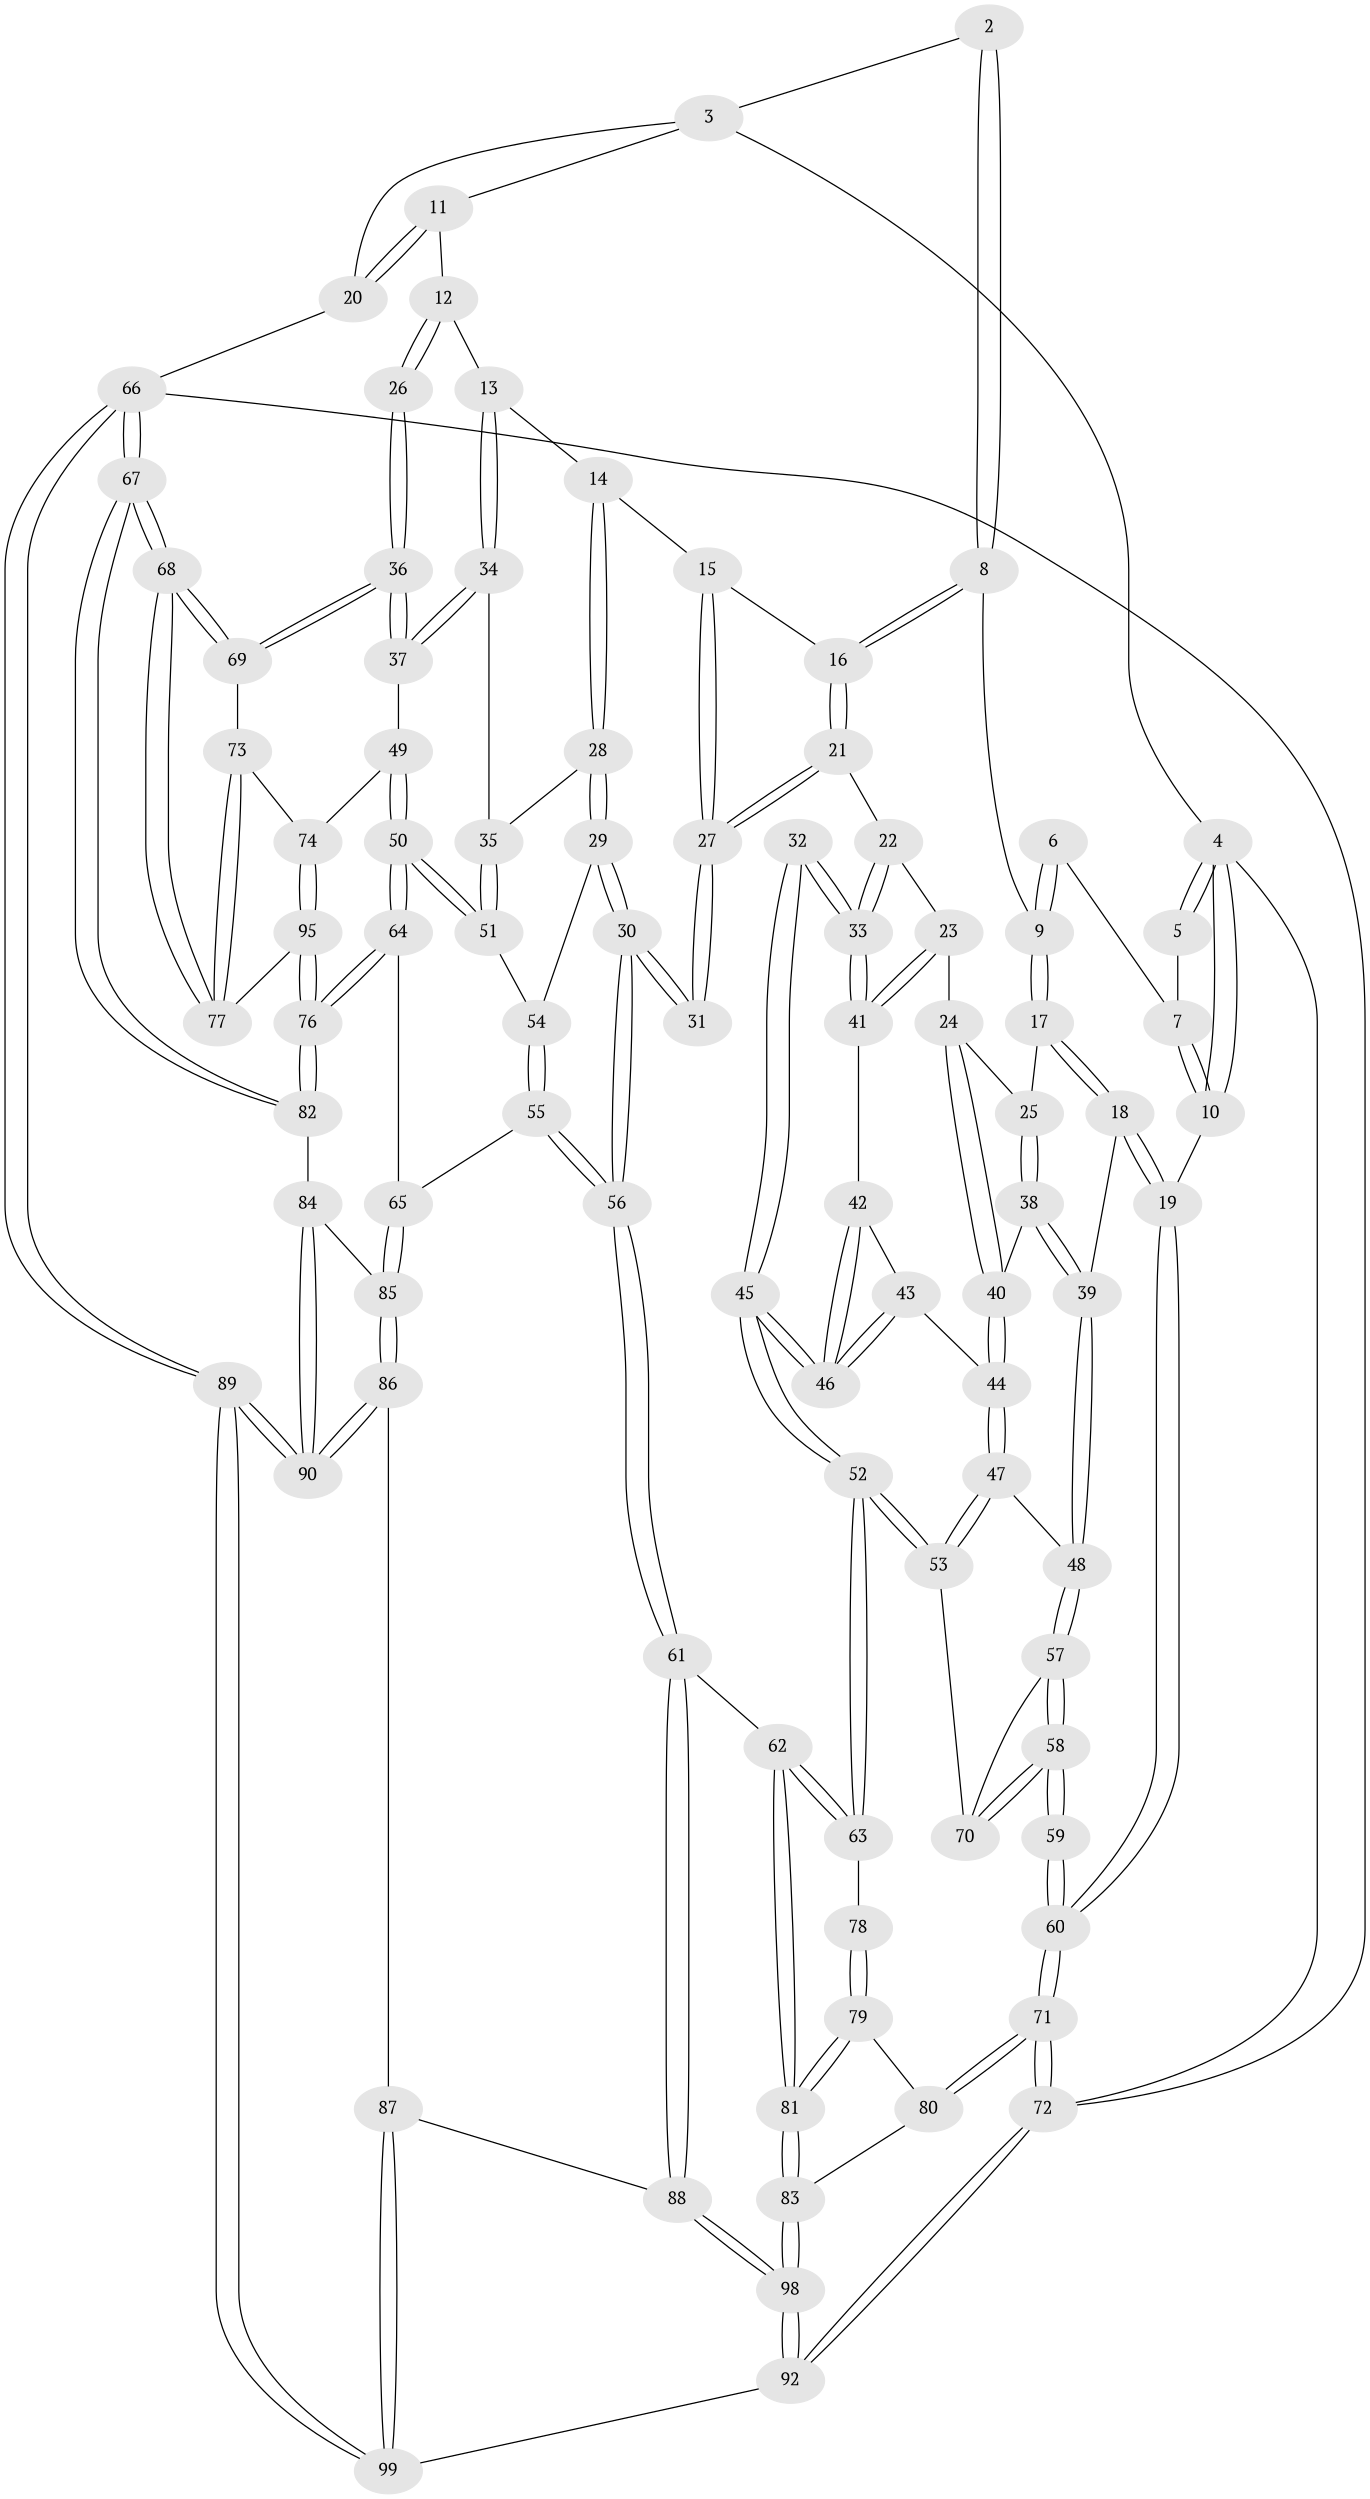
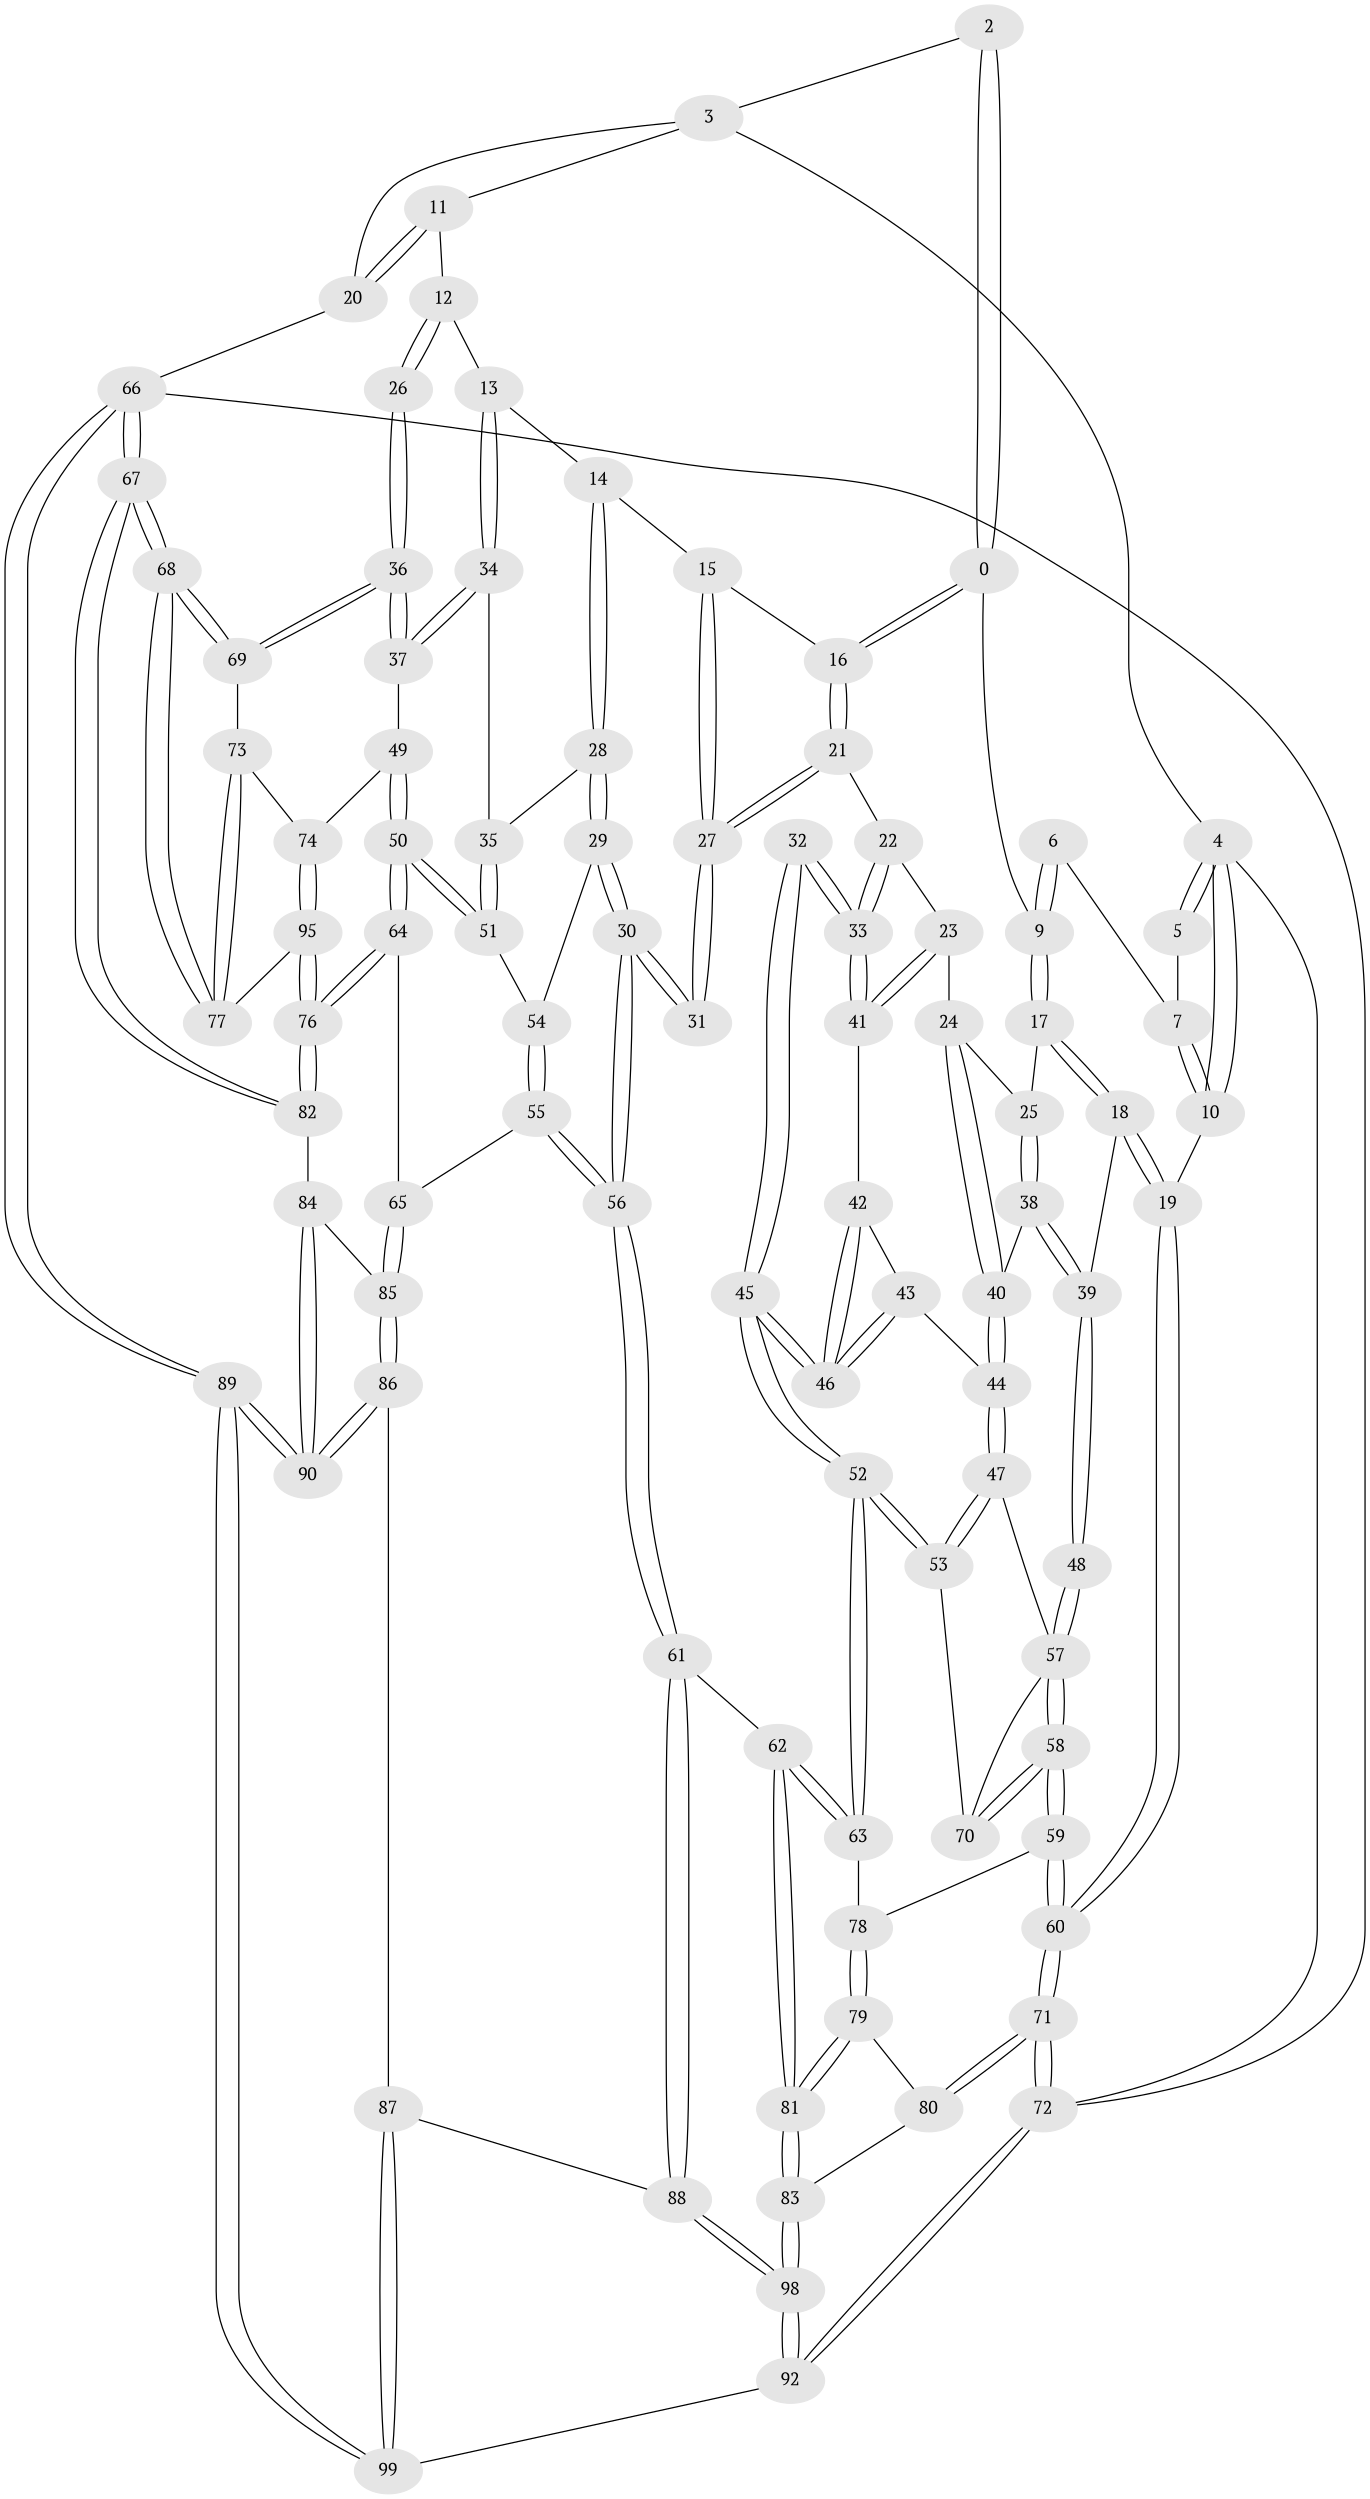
node "8": label "8" -> "0"
edge "47" -- "48": now "47" -- "57"
edge "59" -- "78": added
